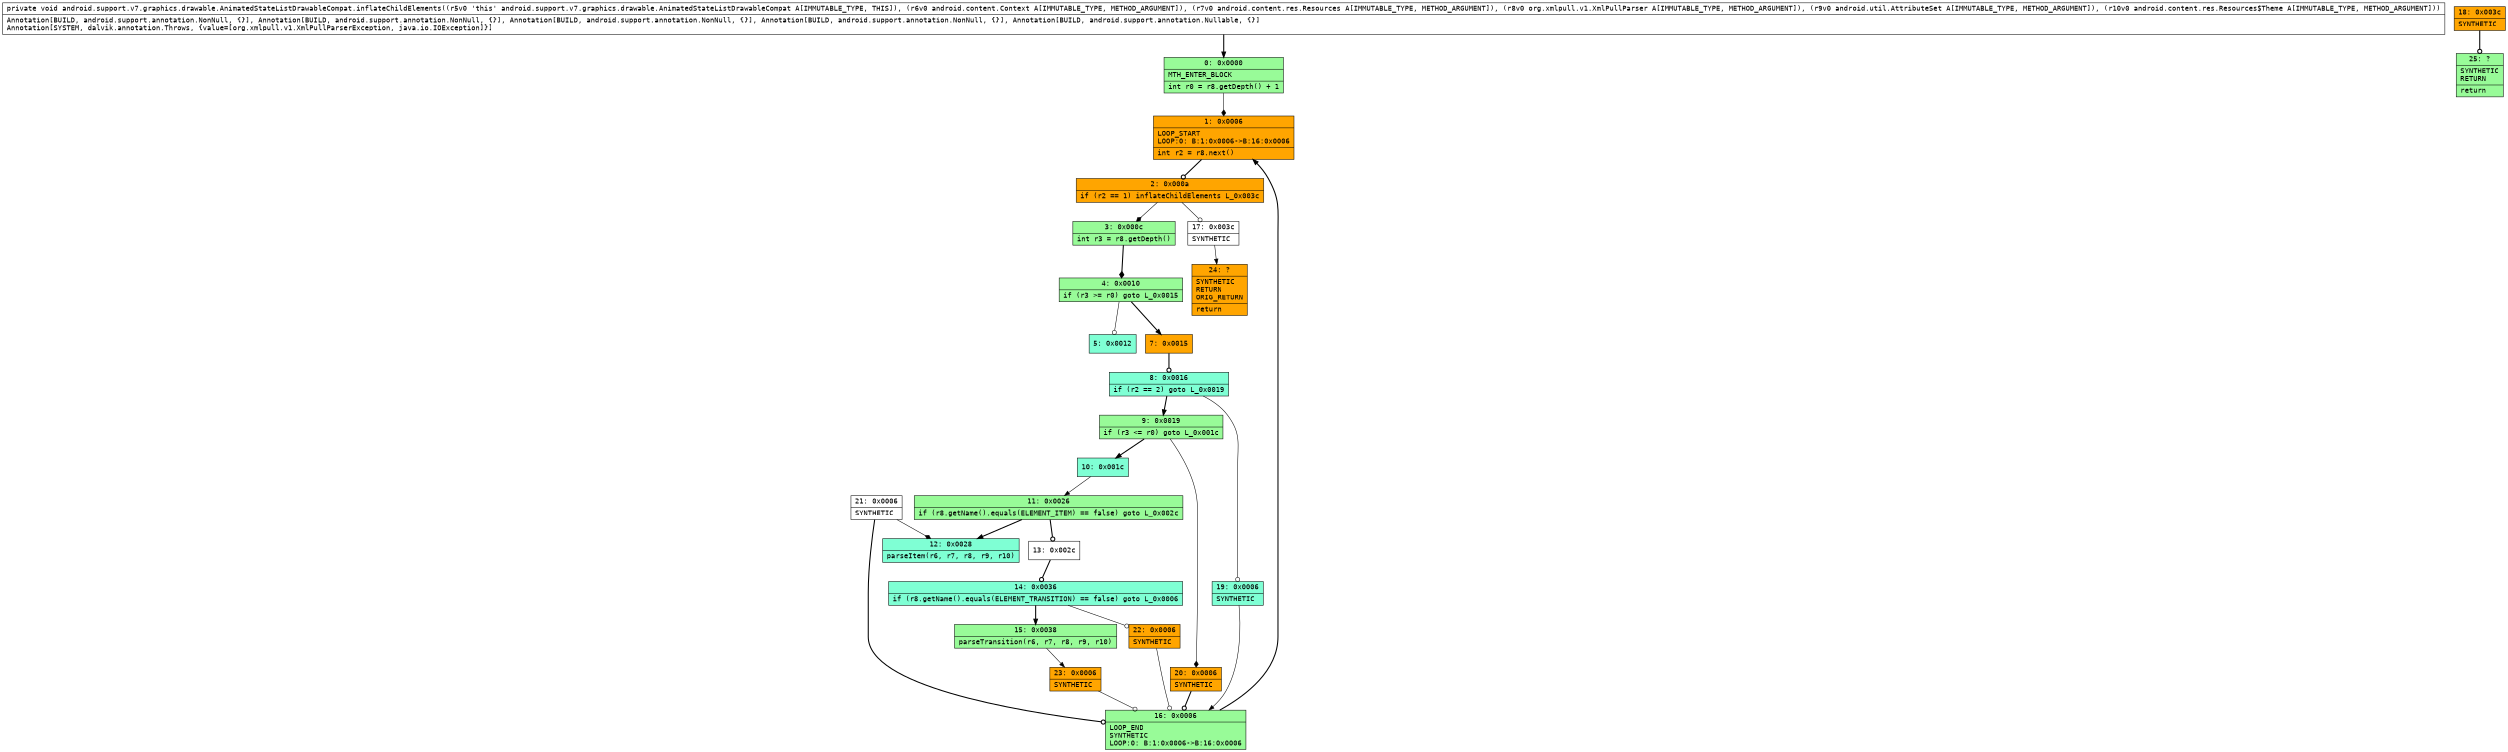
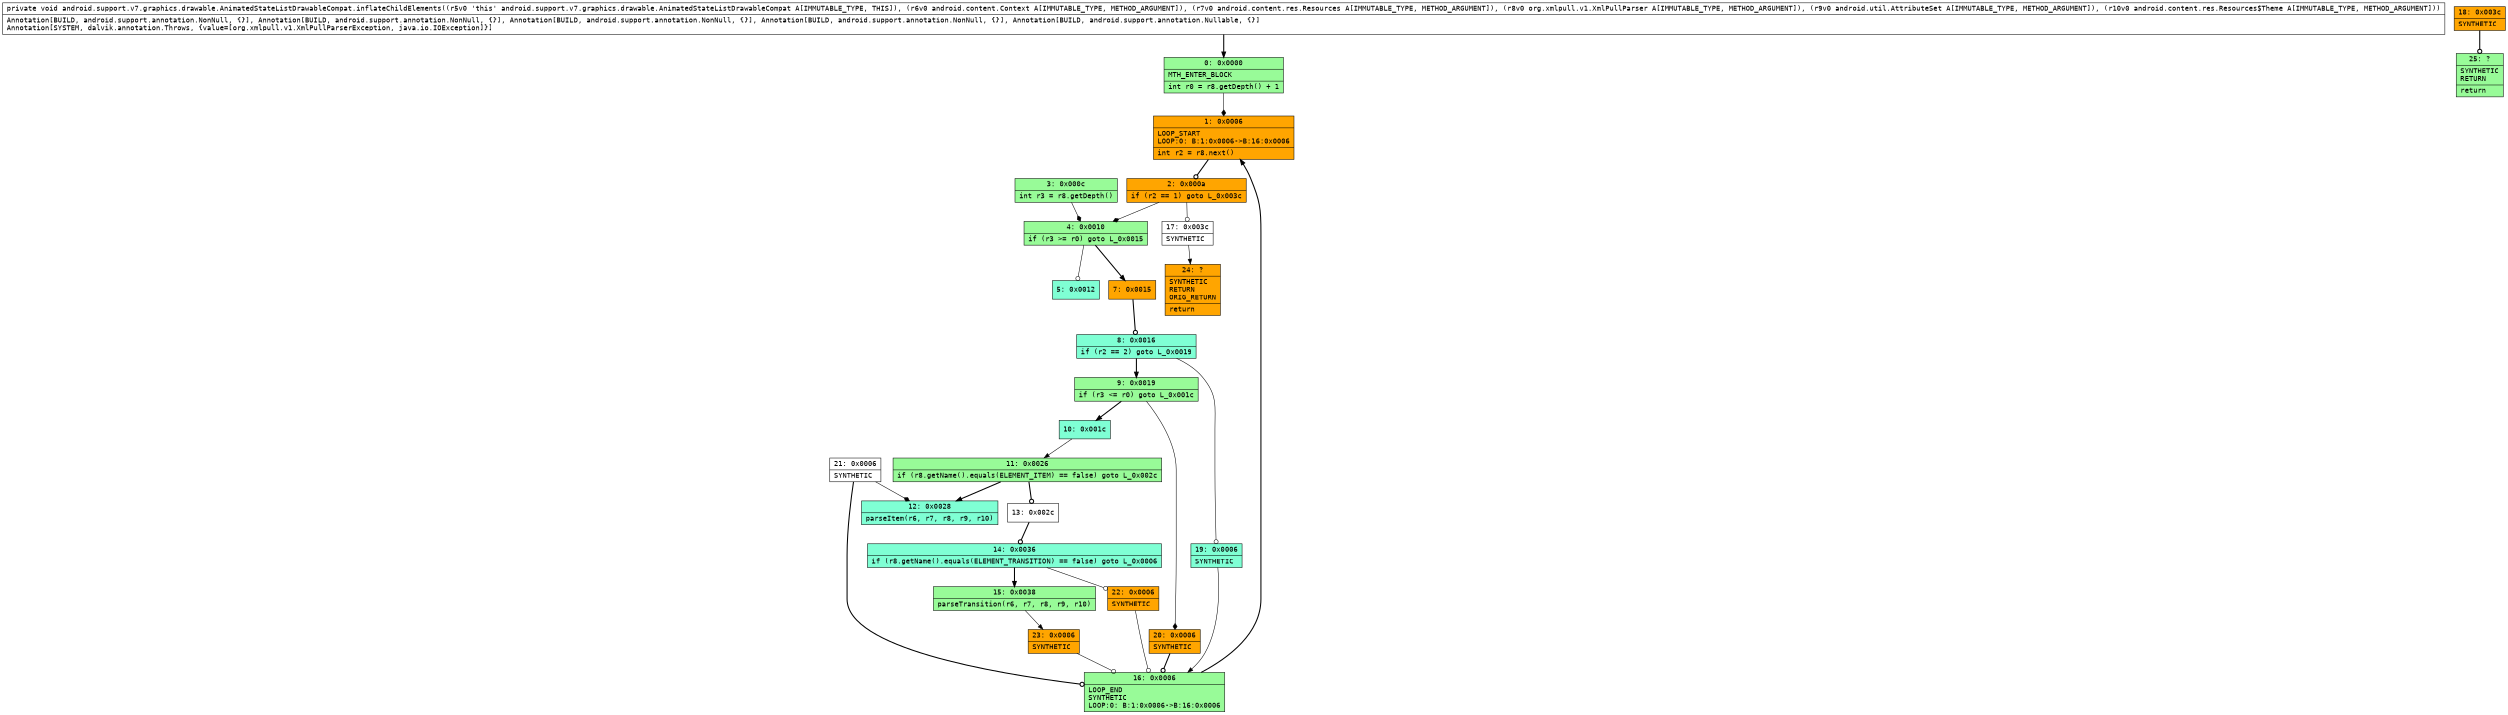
node "2: 0x000a": text "if (r2 == 1) inflateChildElements L_0x003c" -> "if (r2 == 1) goto L_0x003c"
edge "2: 0x000a" -> "3: 0x000c": now "2: 0x000a" -> "4: 0x0010"
edge "3: 0x000c" -> "4: 0x0010": style bold -> solid
